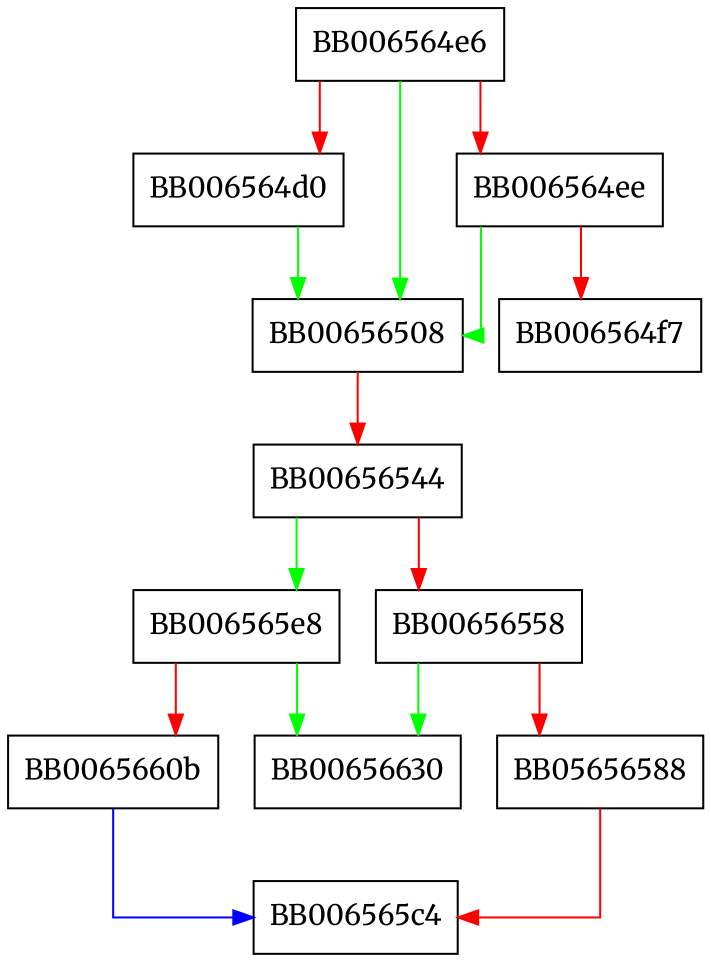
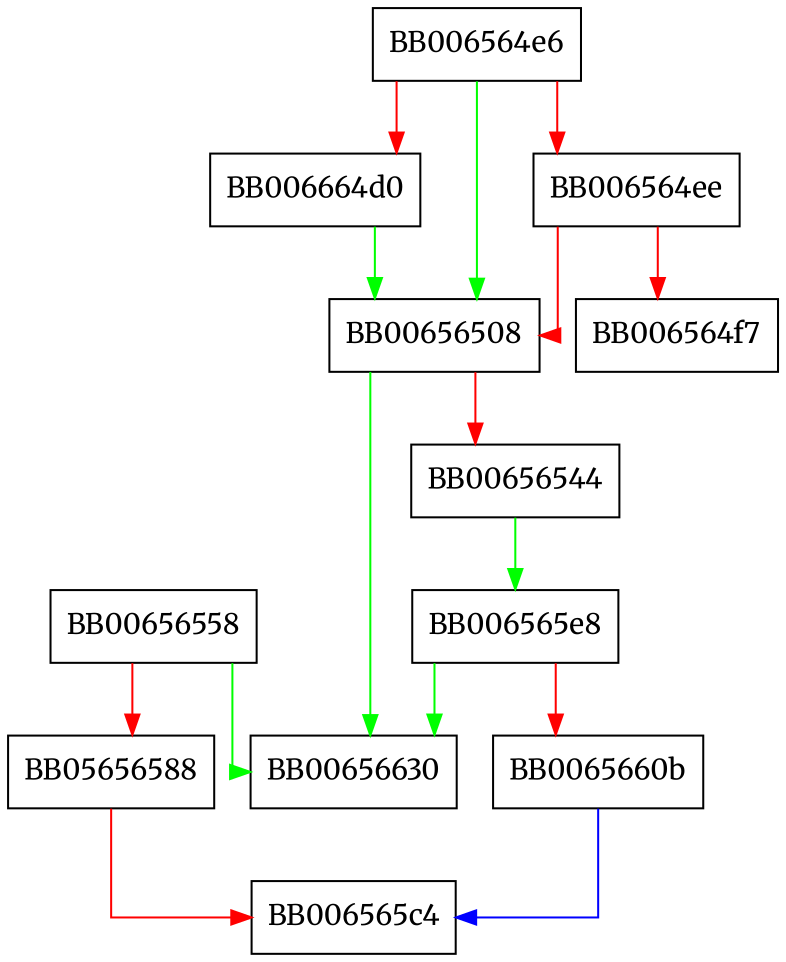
node "BB006564d0": label "BB006564d0" -> "BB006664d0"
edge "BB006564ee" -> "BB00656508": color green -> red
edge "BB00656508" -> "BB00656630": added
edge "BB00656544" -> "BB00656558": removed
